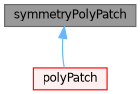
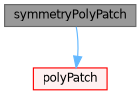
edge "polyPatch" -> "symmetryPolyPatch": reversed
